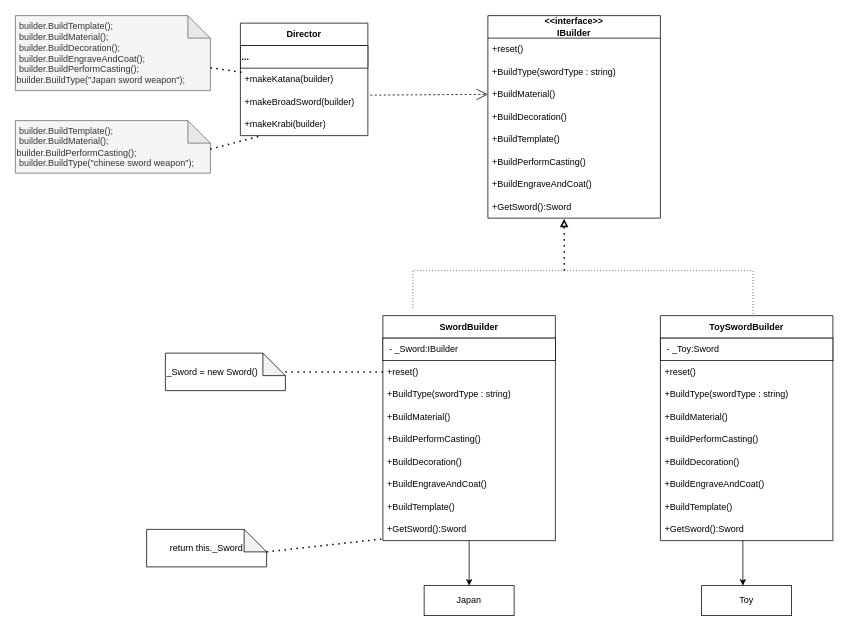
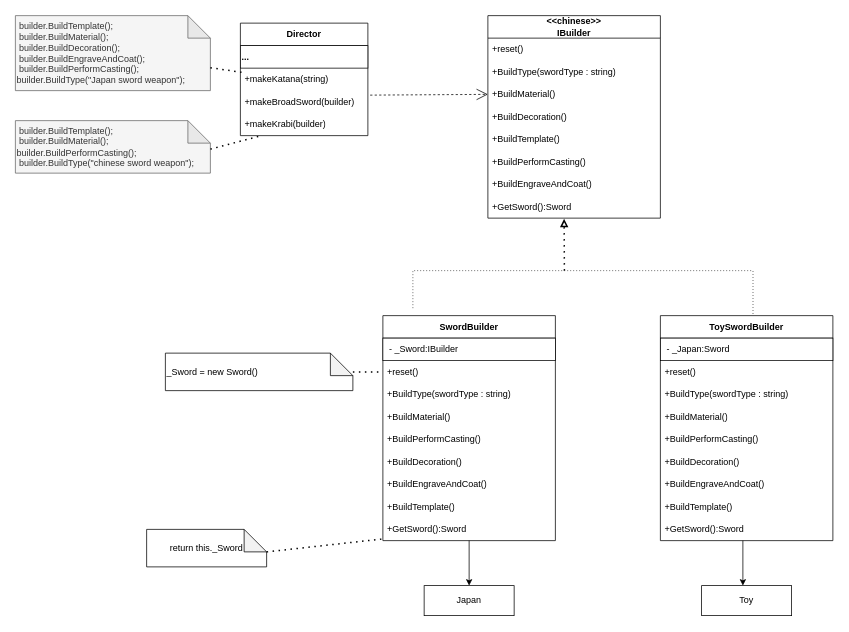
node "<<interface>> IBuilder": label "<<interface>> IBuilder" -> "<<chinese>> IBuilder"
node "+makeKatana(builder)": label "+makeKatana(builder)" -> "+makeKatana(string)"
node "- _Toy:Sword": label "- _Toy:Sword" -> "- _Japan:Sword"
node "_Sword = new Sword()": size 120x38 -> 188x38
